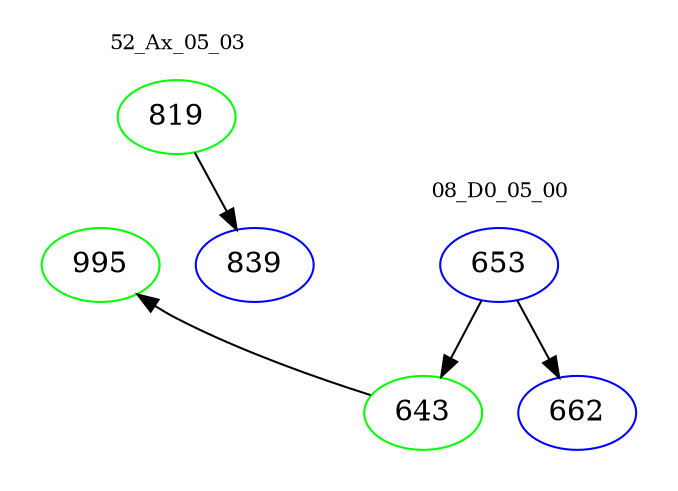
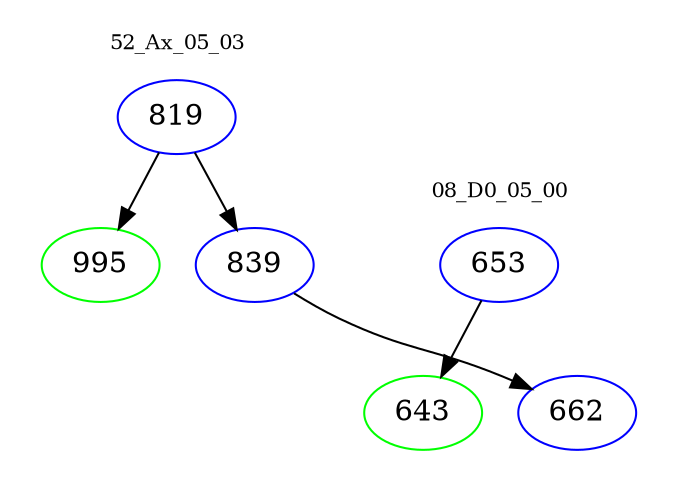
node "819": color green -> blue
edge "653" -> "662": now "839" -> "662"
edge "643" -> "995": now "819" -> "995"
